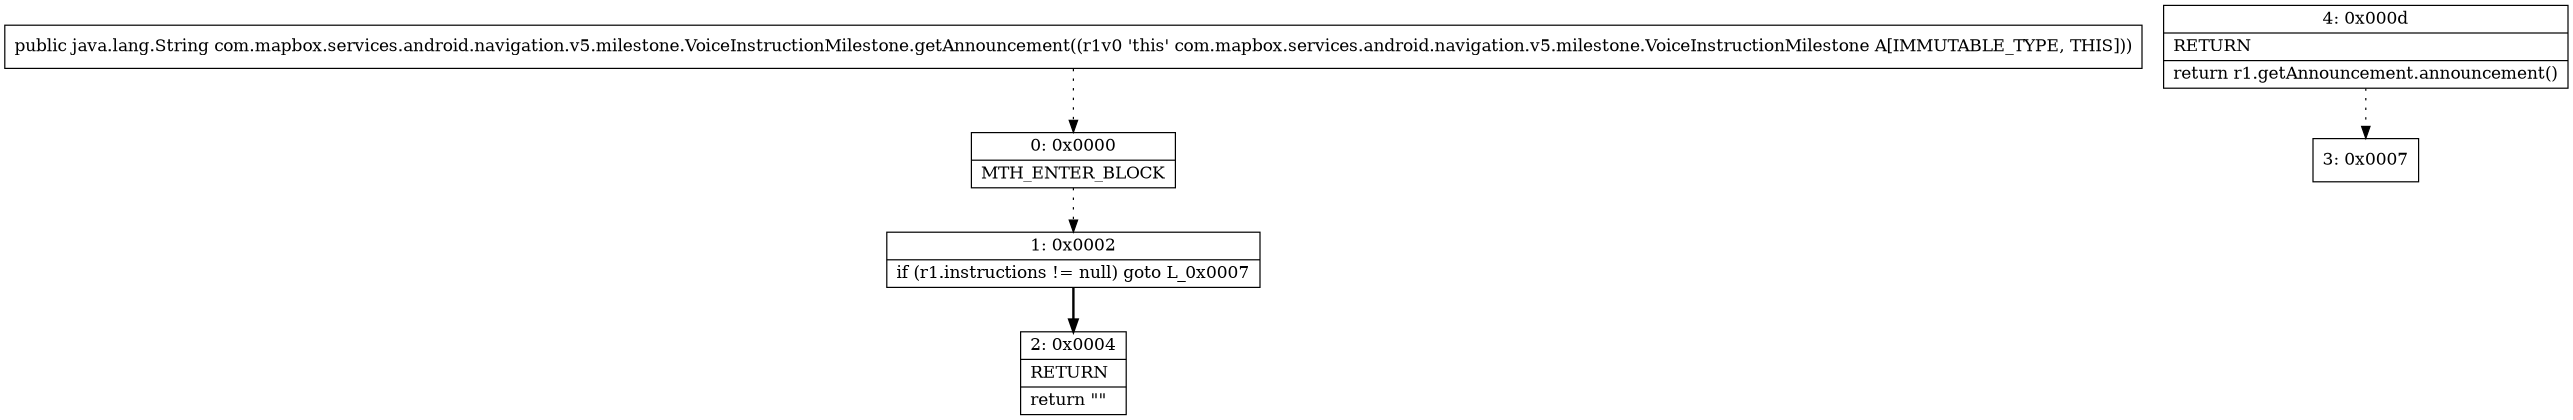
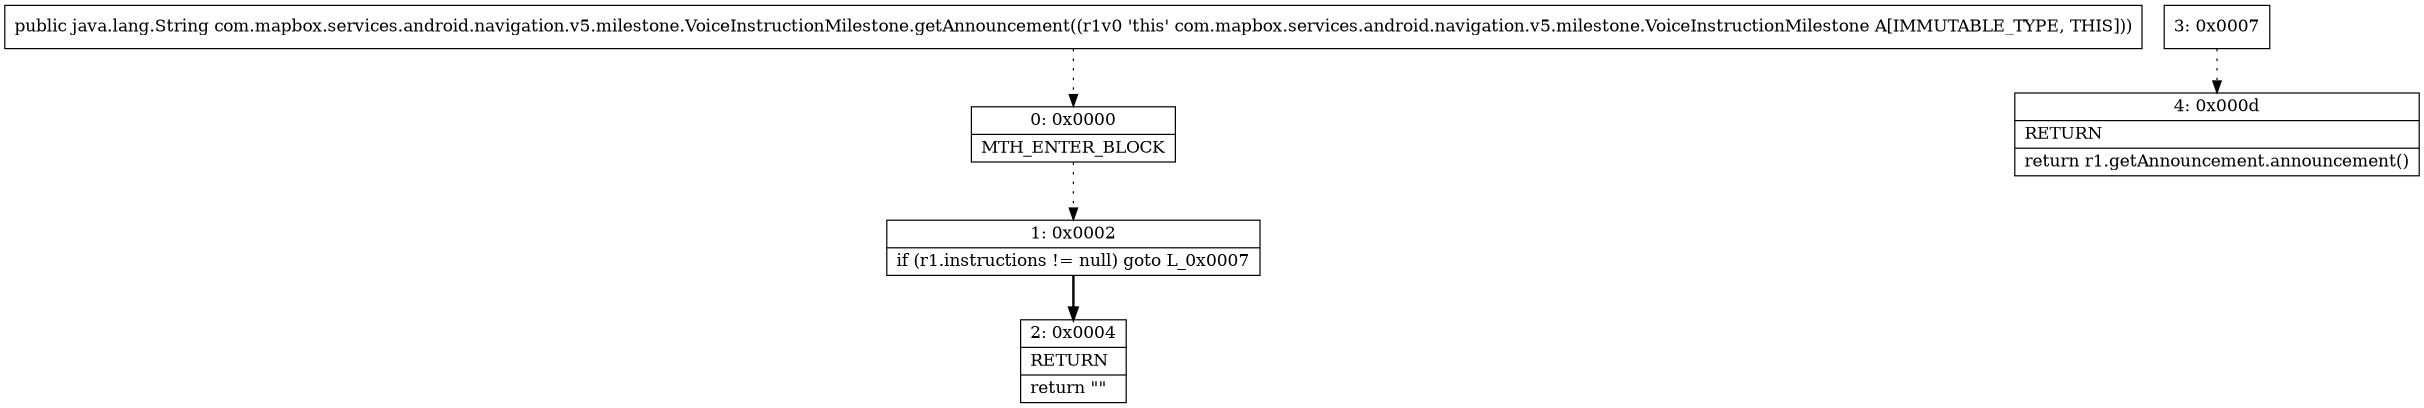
edge "4: 0x000d" -> "3: 0x0007": reversed
